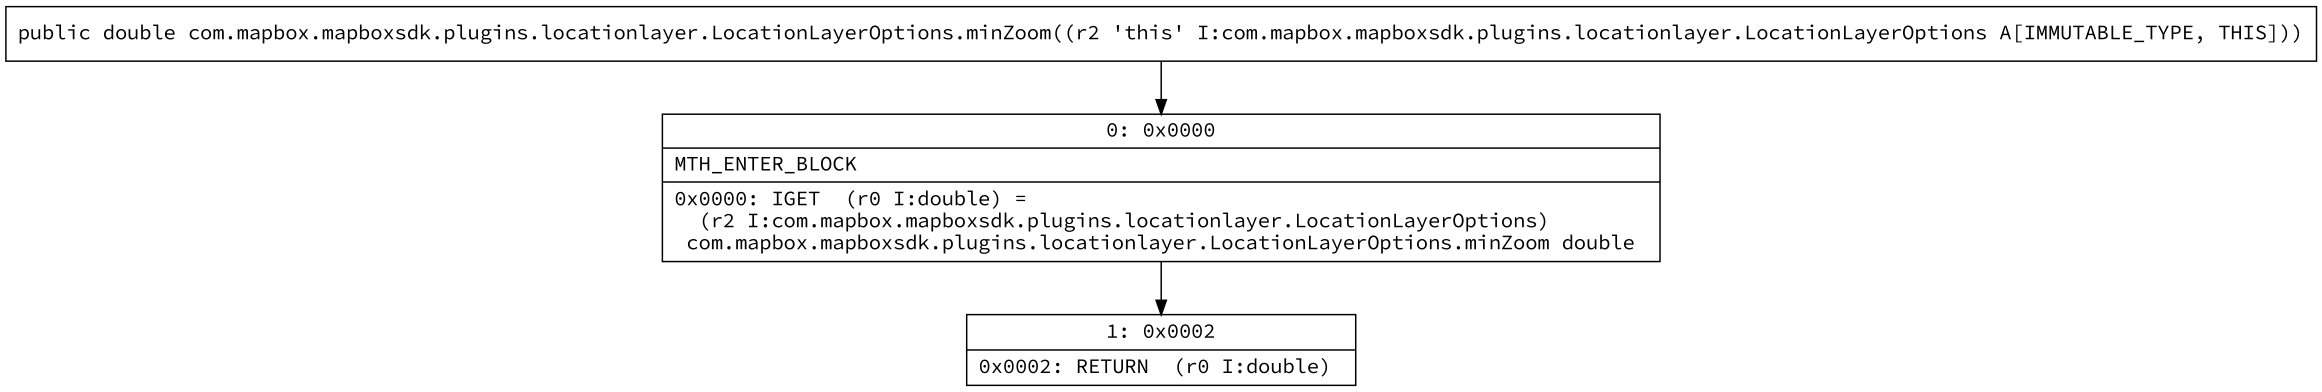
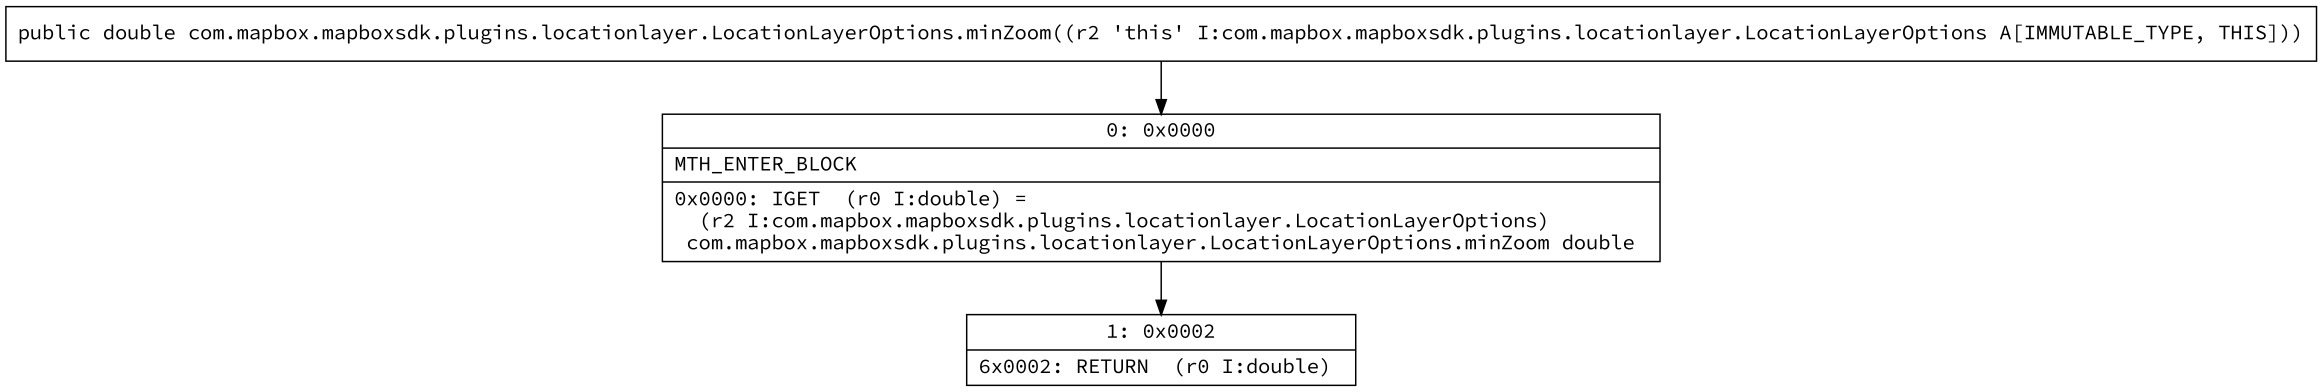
node "1: 0x0002": text "0x0002: RETURN  (r0 I:double)" -> "6x0002: RETURN  (r0 I:double)"
